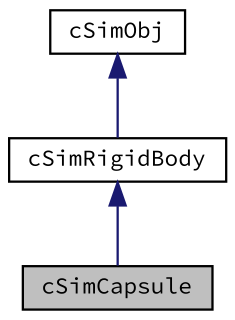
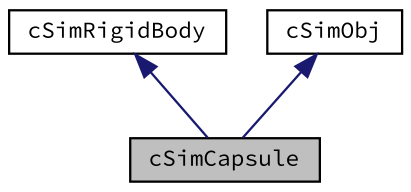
edge "cSimRigidBody" -> "cSimObj": now "cSimCapsule" -> "cSimObj"
